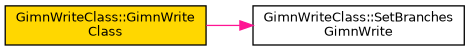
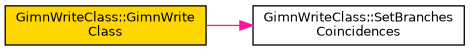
node "GimnWriteClass::SetBranches GimnWrite": label "GimnWriteClass::SetBranches GimnWrite" -> "GimnWriteClass::SetBranches Coincidences"
